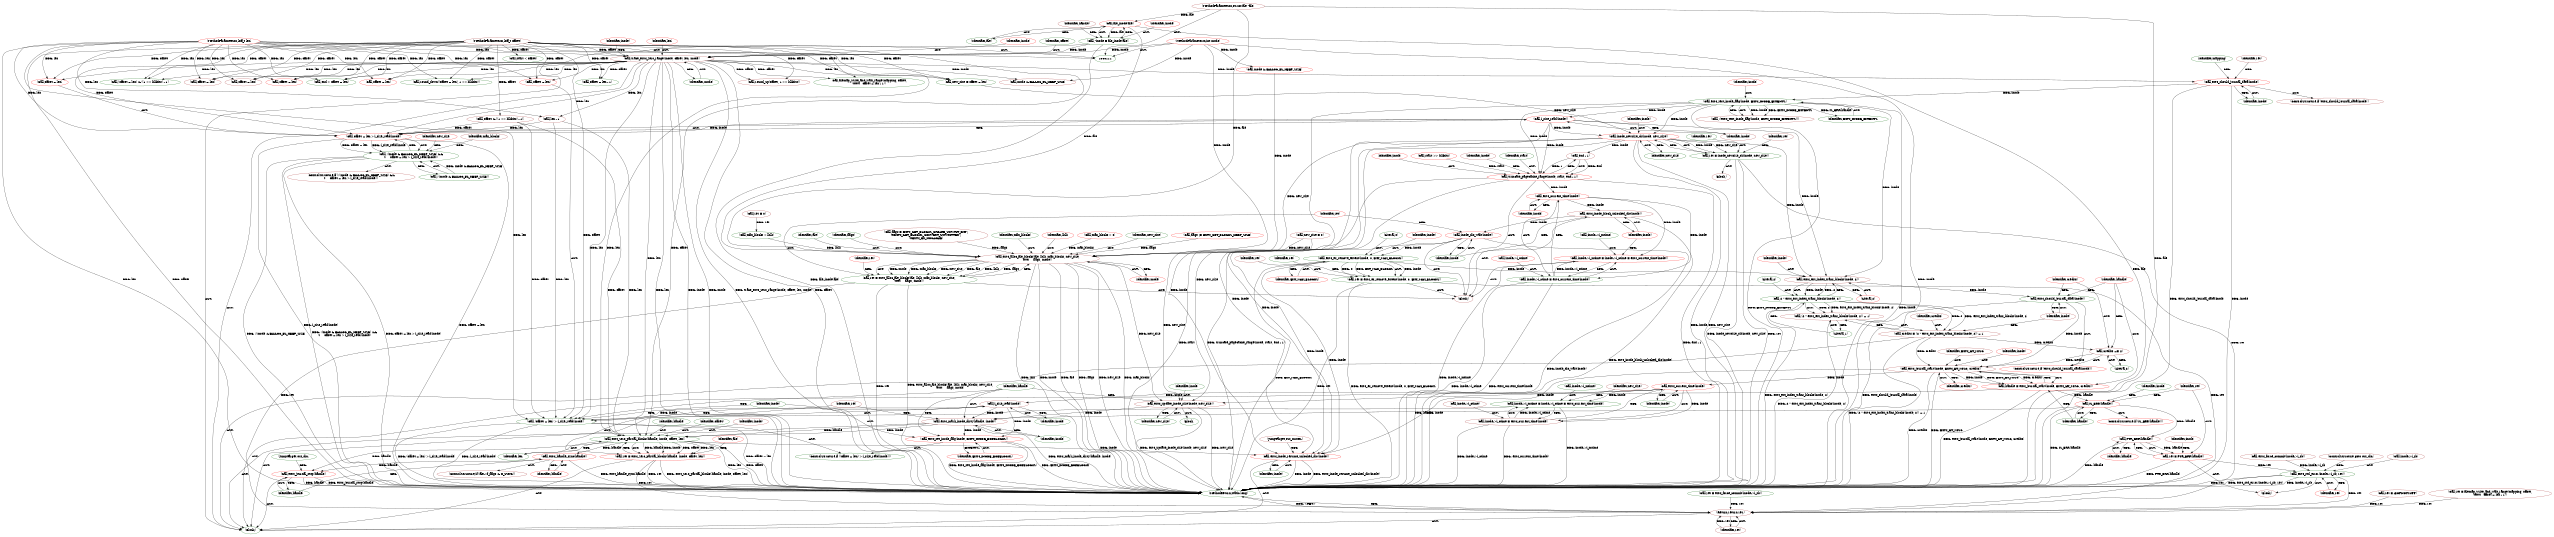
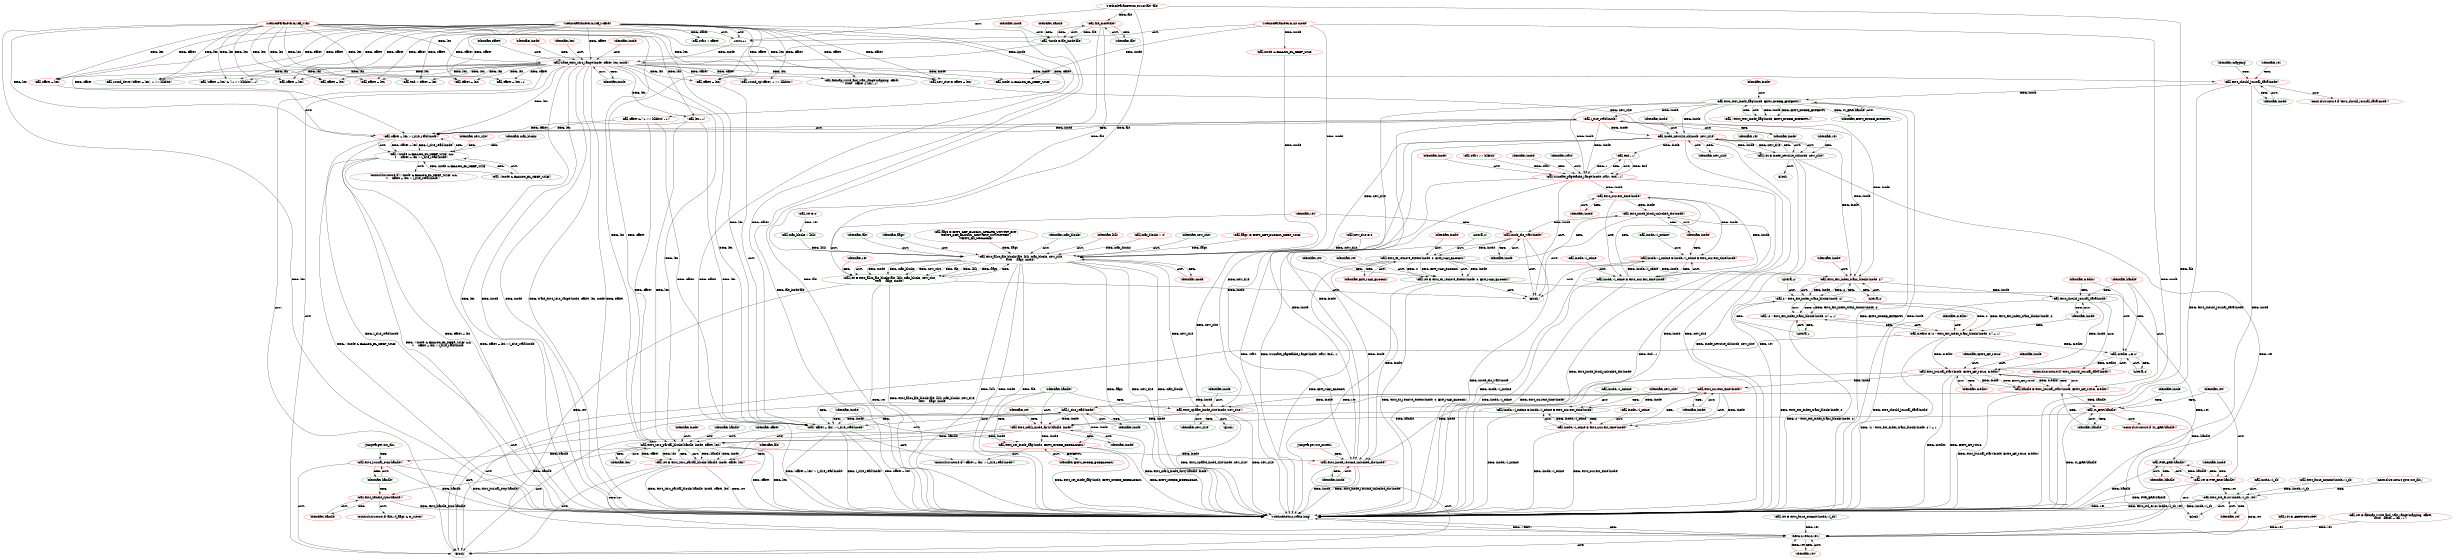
edge "(MethodParameterIn,int mode)" -> "(Call,trace_ext4_zero_range(inode, offset, len, mode))": now "1000111" -> "(Call,trace_ext4_zero_range(inode, offset, len, mode))"
edge "(Call,ext4_handle_sync(handle))" -> "(Call,ext4_journal_stop(handle))": removed, label "DDG: handle"
